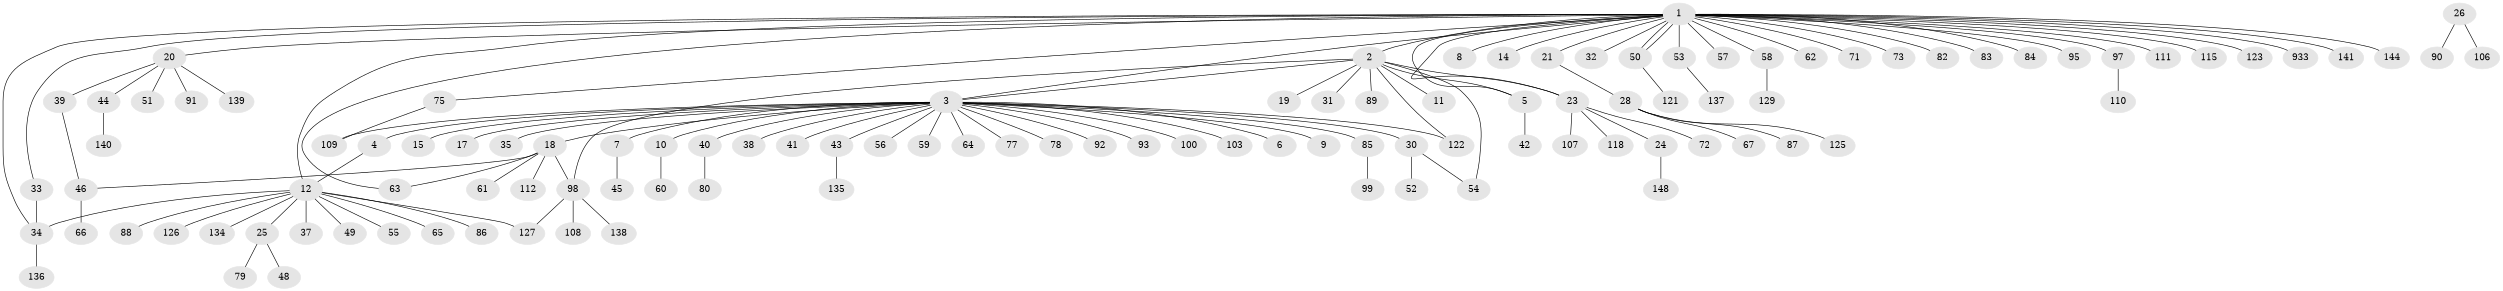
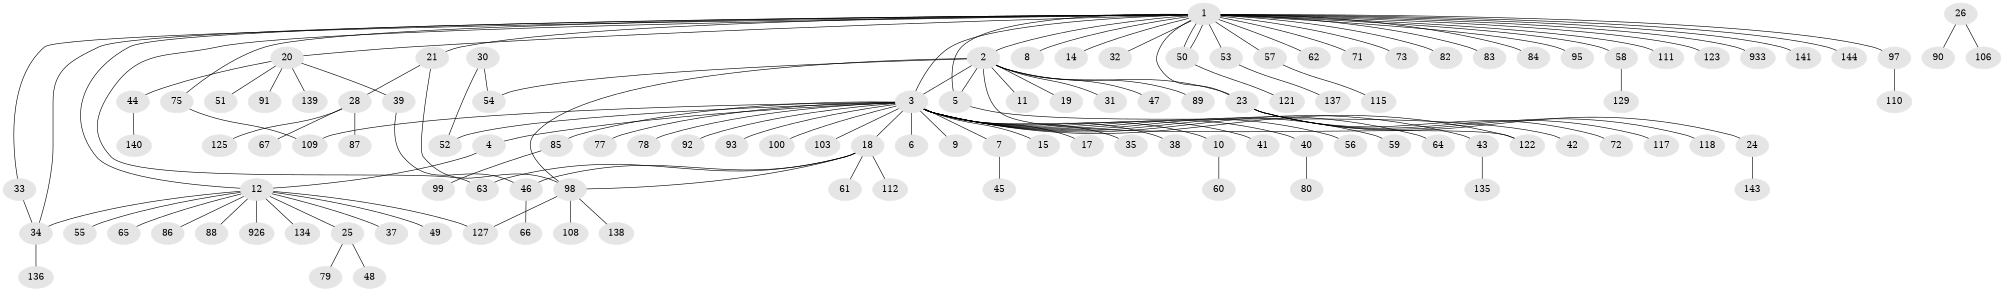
edge "1" -- "115": now "57" -- "115"
node "47": added
edge "3" -- "30": now "3" -- "52"
node "107": label "107" -> "117"
edge "21" -- "98": added
node "148": label "148" -> "143"
node "126": label "126" -> "926"
